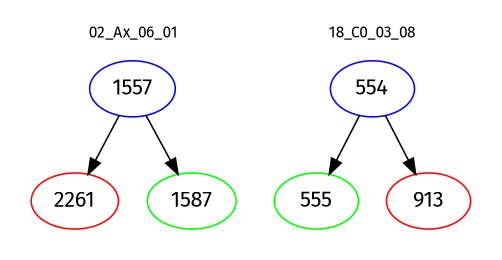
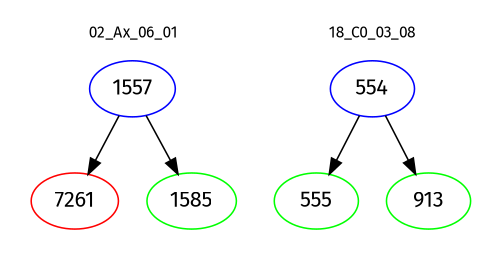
node "2261": label "2261" -> "7261"
node "1587": label "1587" -> "1585"
node "913": color red -> green
